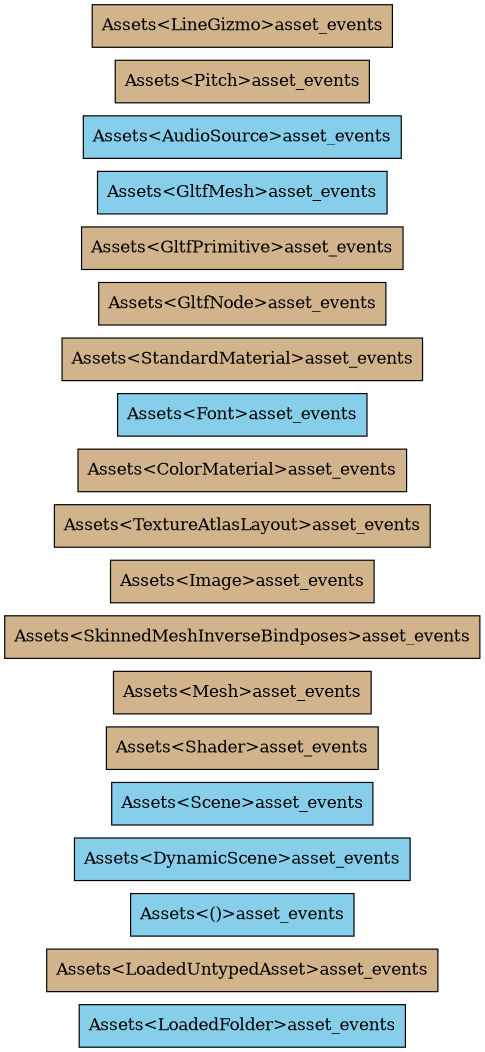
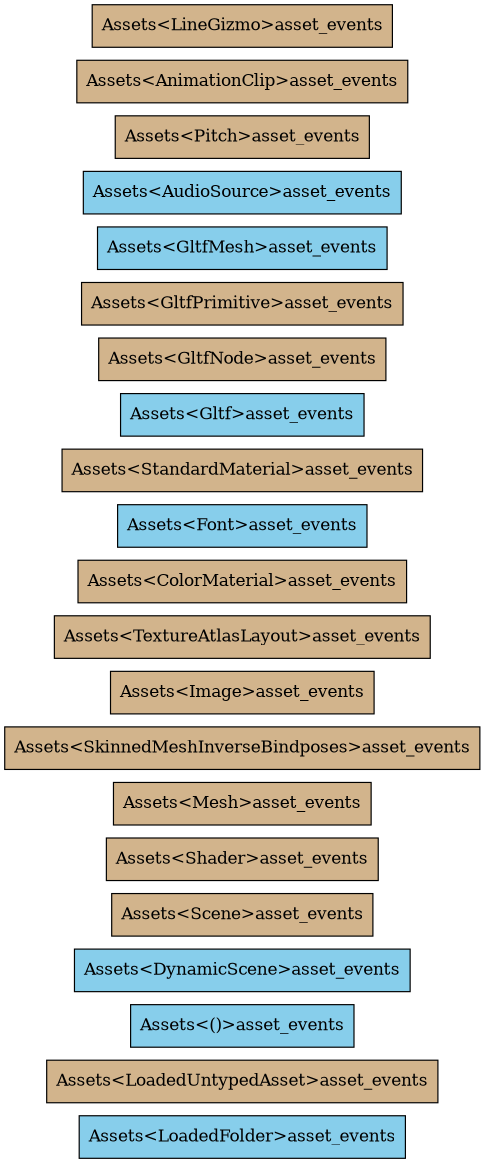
node "Assets<AnimationClip>asset_events": added
node "Assets<Gltf>asset_events": added
node "Assets<Scene>asset_events": fillcolor skyblue -> tan
